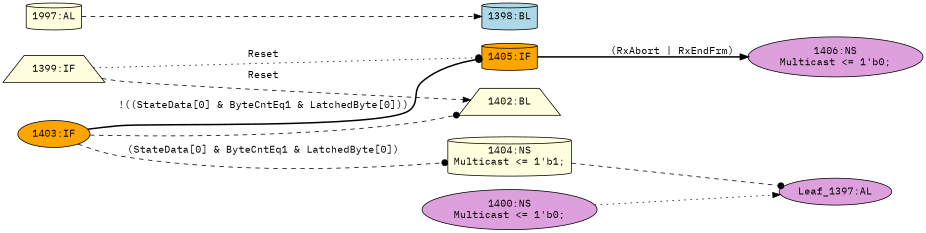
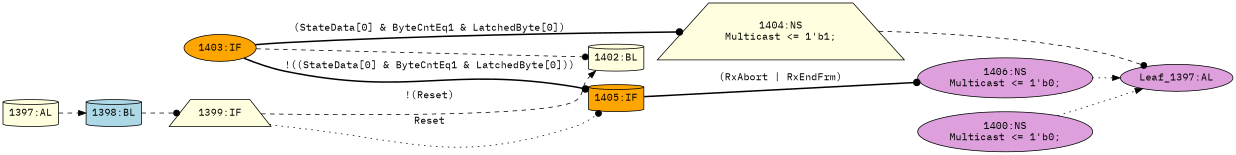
node "1997:AL": label "1997:AL" -> "1397:AL"
edge "1405:IF" -> "1406:NS Multicast <= 1'b0;": arrowhead normal -> dot
edge "1399:IF" -> "1402:BL": label "Reset" -> "!(Reset)"
edge "1406:NS Multicast <= 1'b0;" -> "Leaf_1397:AL": added
node "1402:BL": shape trapezium -> cylinder
edge "1398:BL" -> "1399:IF": added
node "1404:NS Multicast <= 1'b1;": shape cylinder -> trapezium
edge "1403:IF" -> "1404:NS Multicast <= 1'b1;": style dashed -> bold
